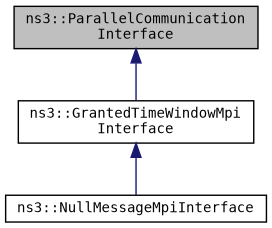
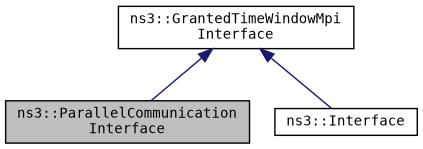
edge "ns3::GrantedTimeWindowMpi Interface" -> "ns3::ParallelCommunication Interface": reversed
node "ns3::NullMessageMpiInterface": label "ns3::NullMessageMpiInterface" -> "ns3::Interface"
